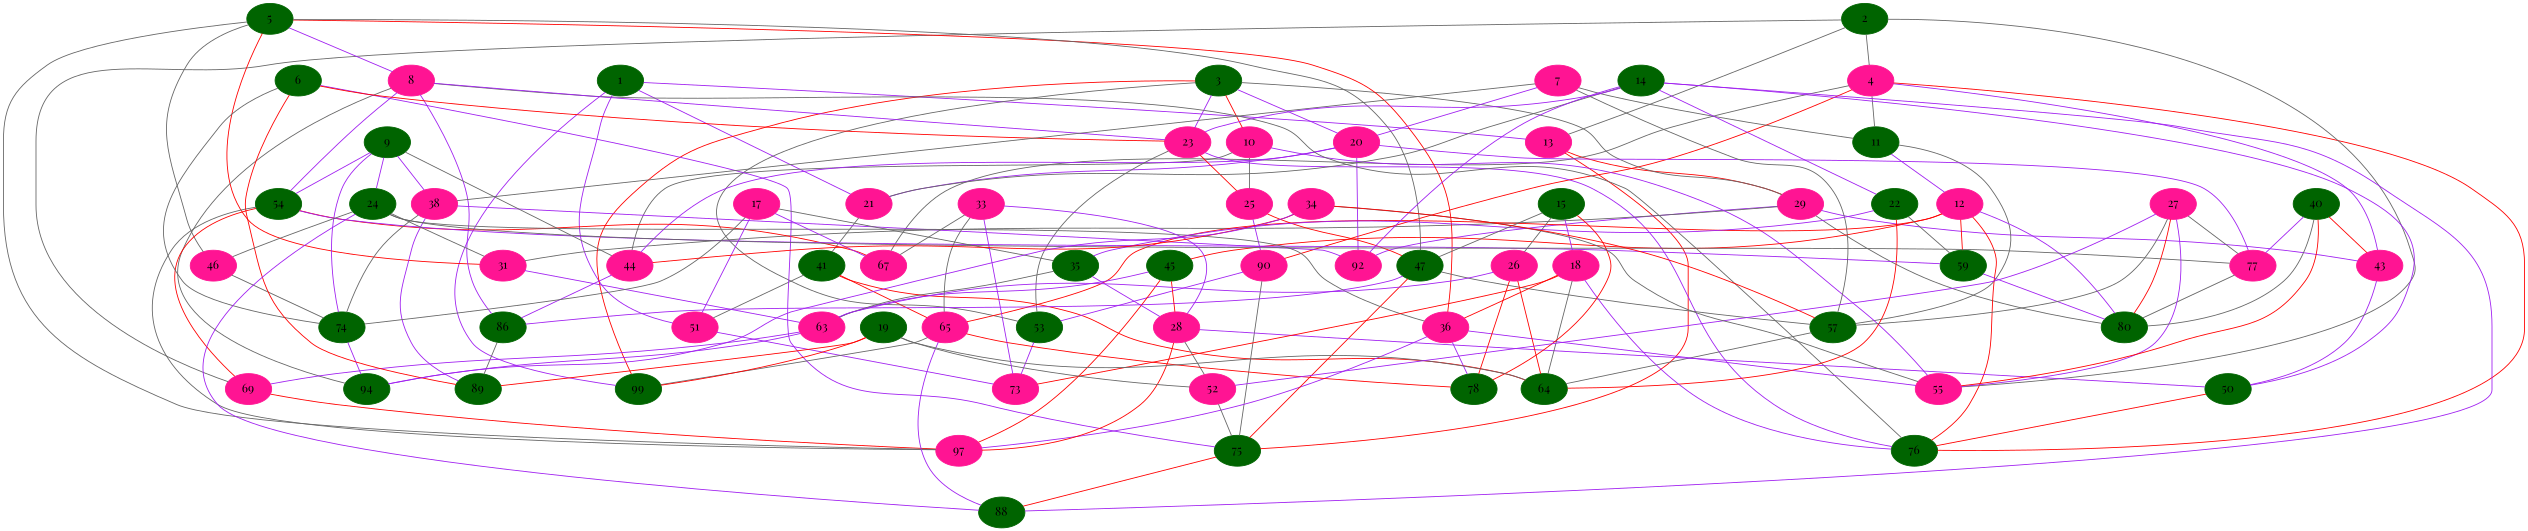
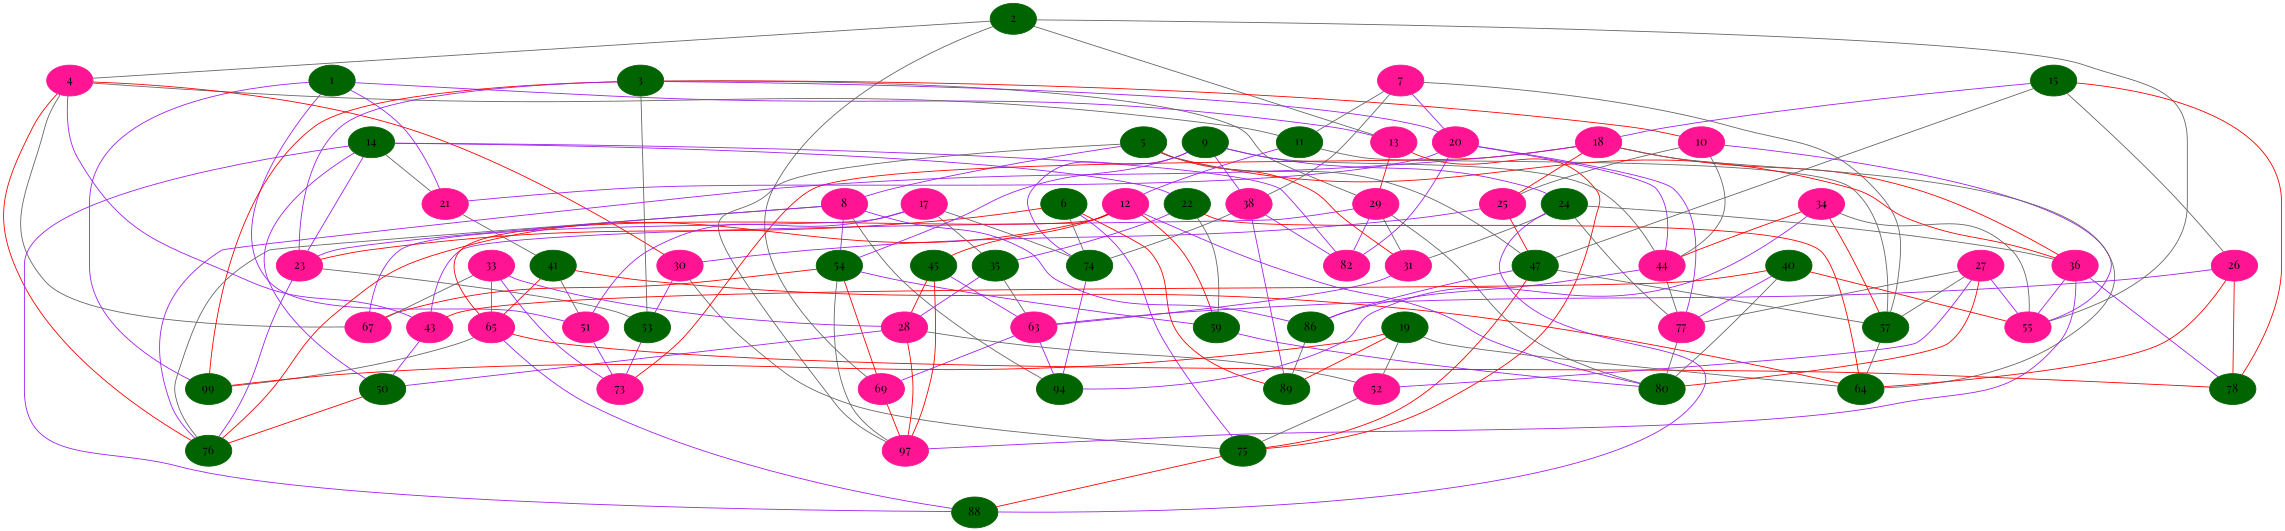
edge "23" -- "25": now "18" -- "25"
node "46": removed
node "90": label "90" -> "30"
node "92": label "92" -> "82"
edge "44" -- "77": added
